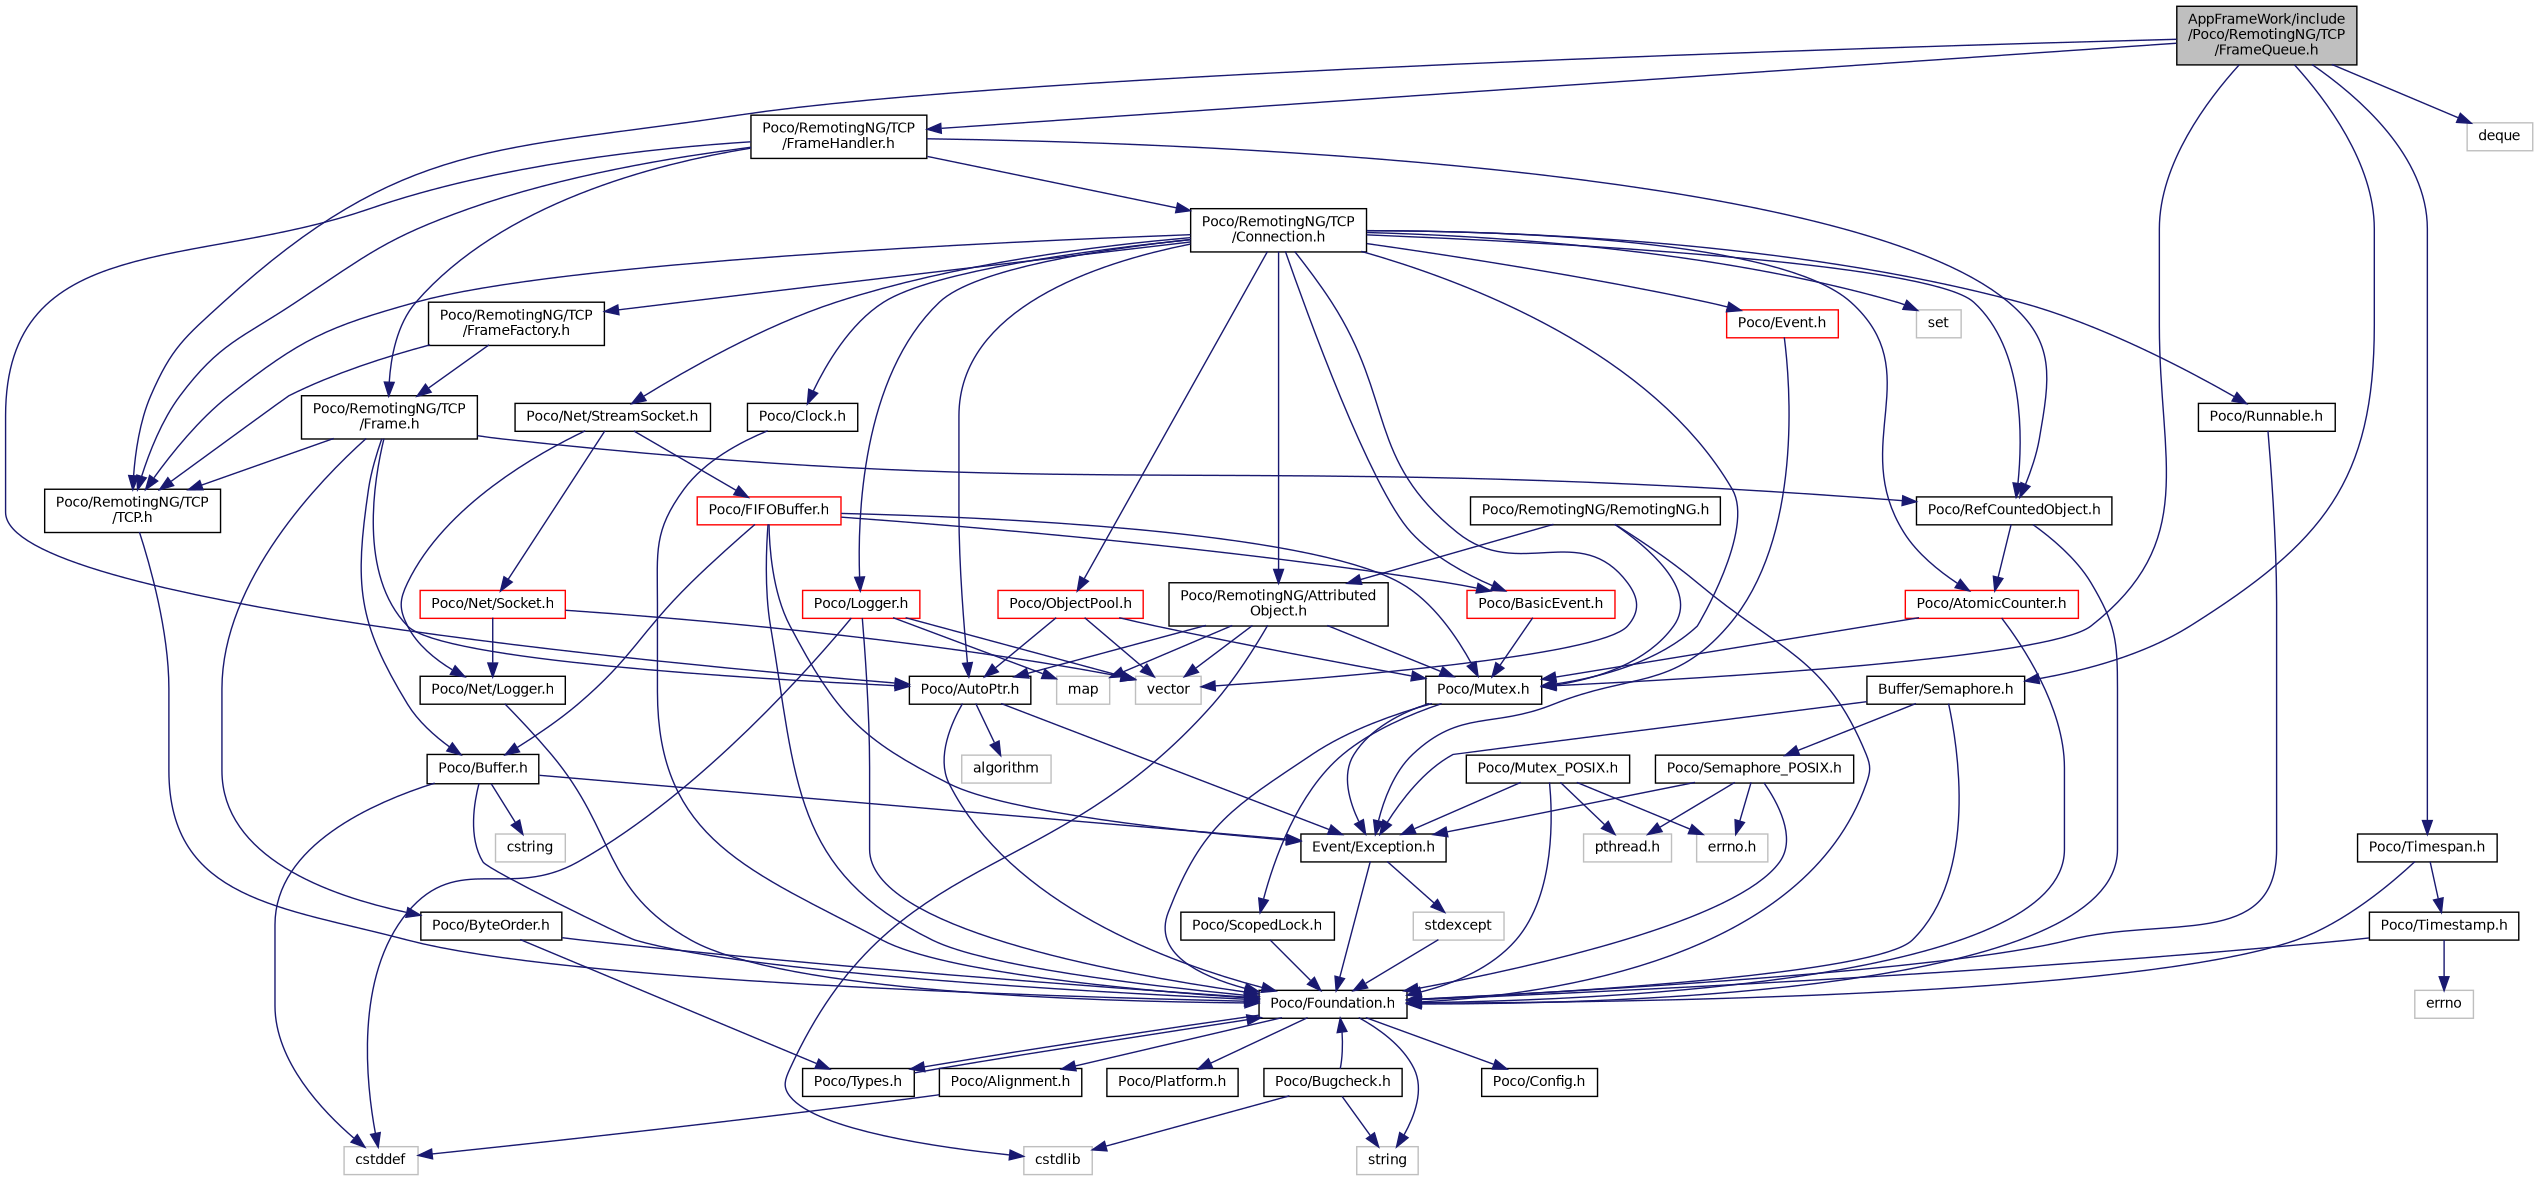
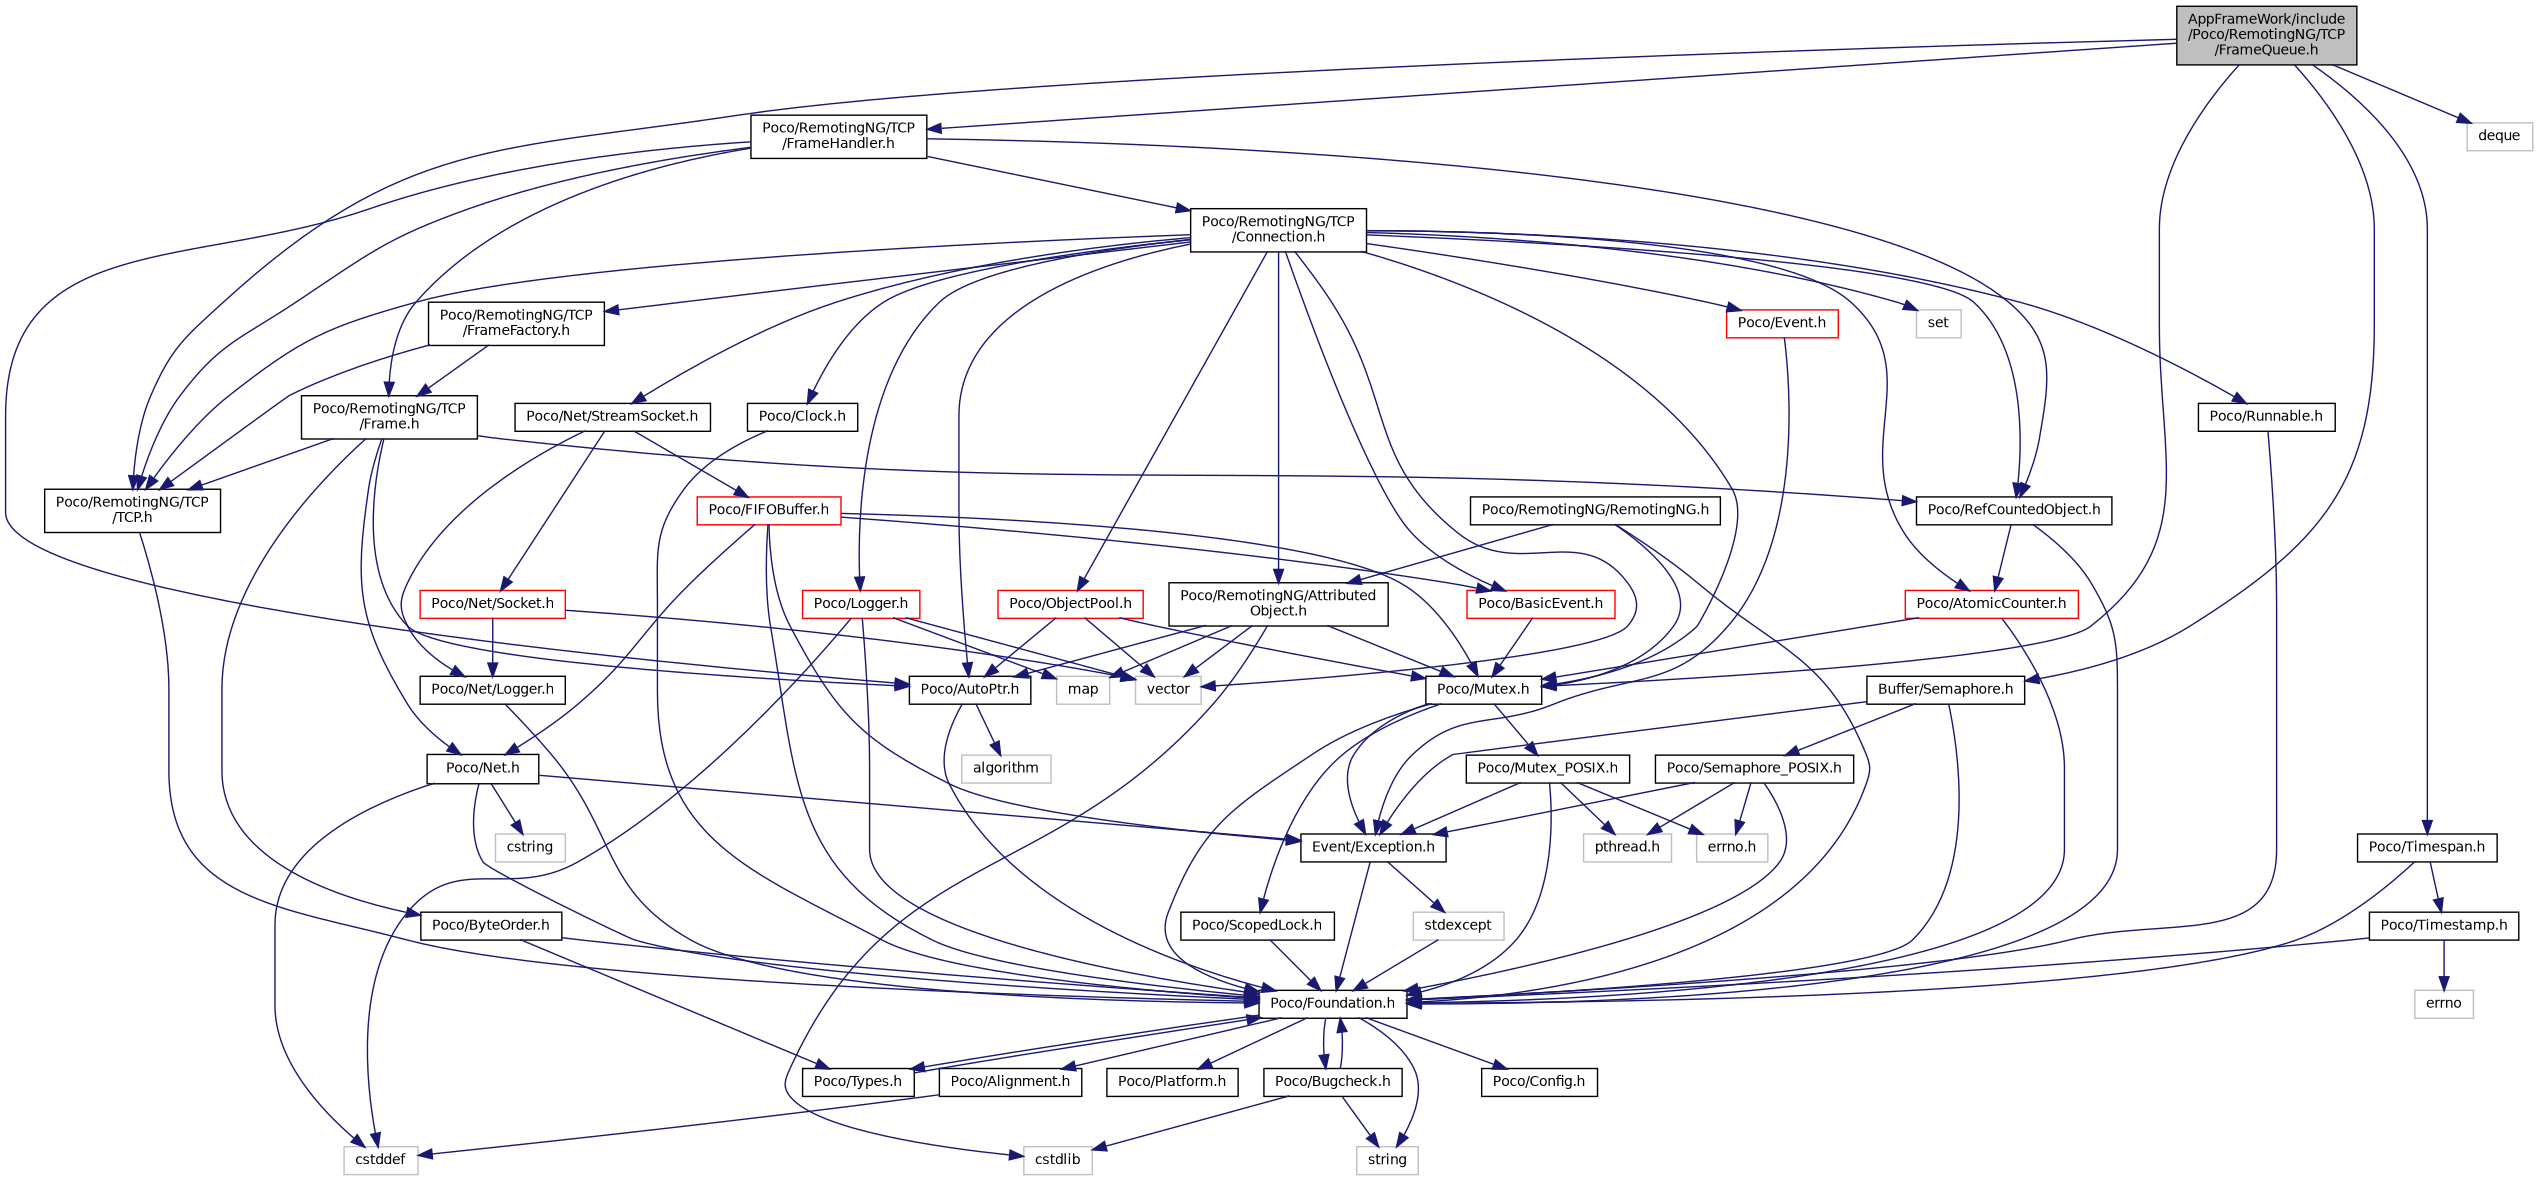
edge "Poco/Mutex.h" -> "Poco/Mutex_POSIX.h": added
edge "Poco/AutoPtr.h" -> "Event/Exception.h": removed
node "Poco/Buffer.h": label "Poco/Buffer.h" -> "Poco/Net.h"
edge "Poco/Foundation.h" -> "Poco/Bugcheck.h": added
